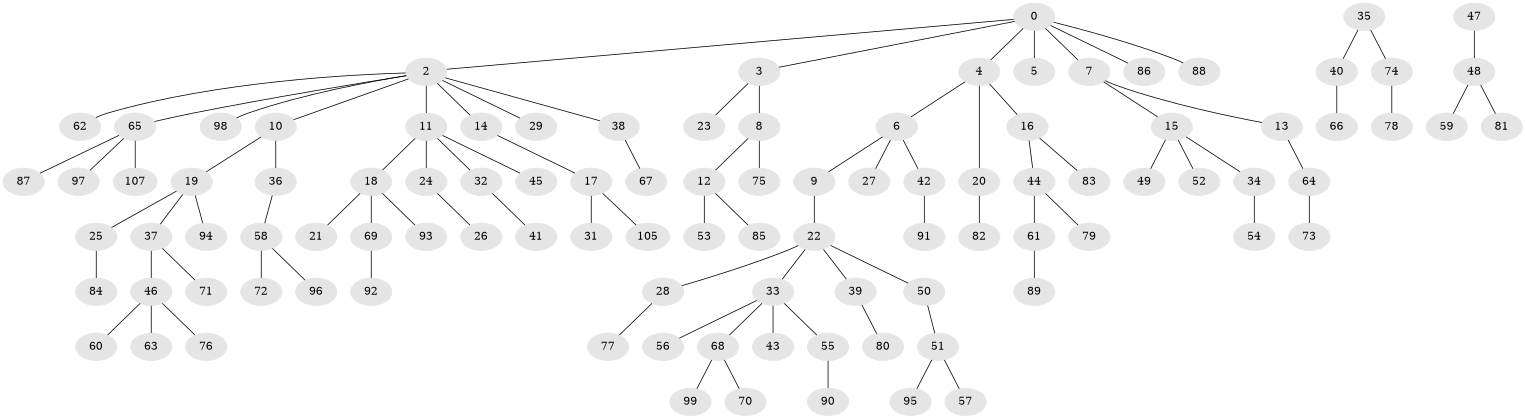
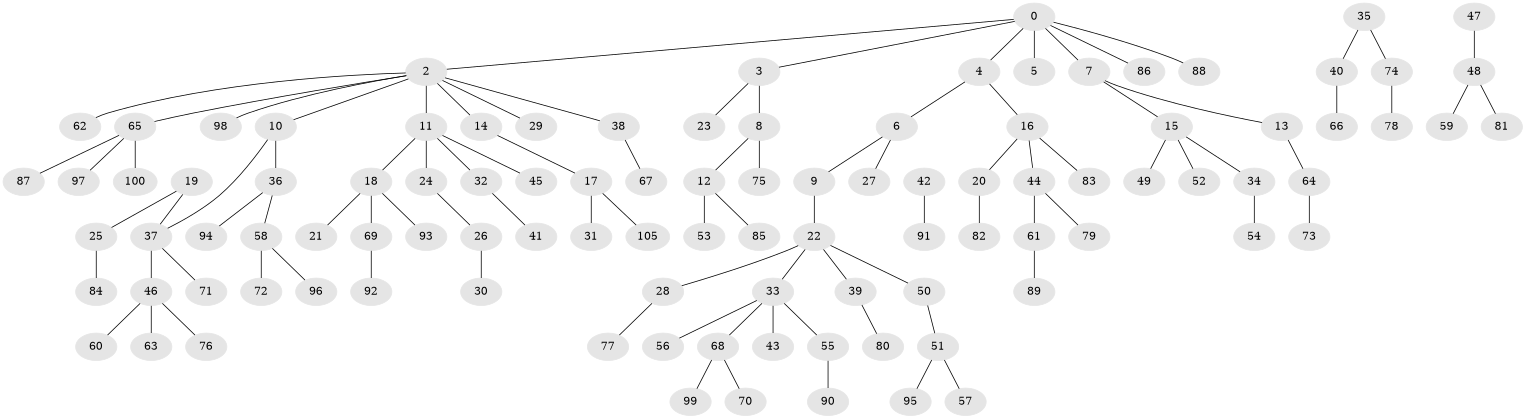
edge "4" -- "20": now "16" -- "20"
edge "10" -- "19": now "10" -- "37"
edge "6" -- "42": removed
node "107": label "107" -> "100"
edge "19" -- "94": now "36" -- "94"
node "30": added
